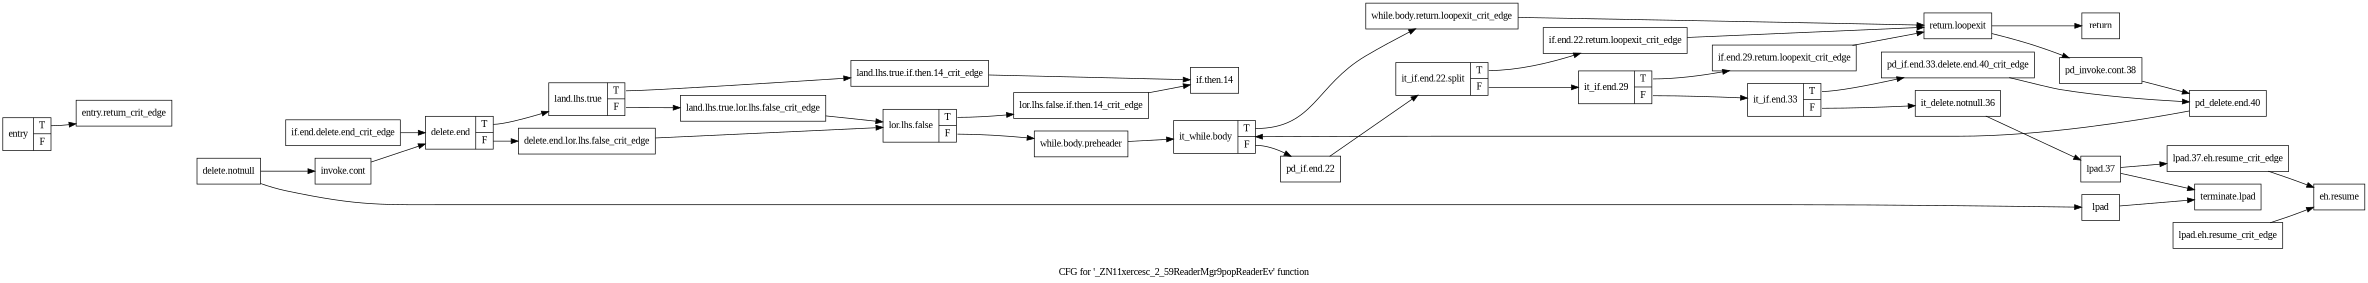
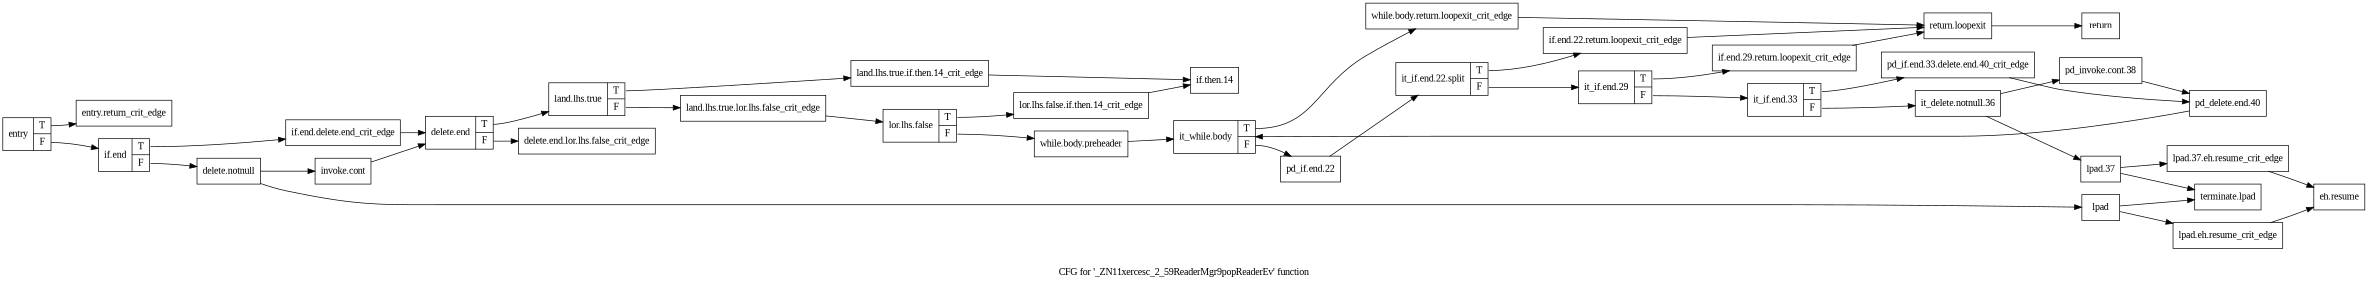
edge "return.loopexit" -> "pd_invoke.cont.38": now "it_delete.notnull.36" -> "pd_invoke.cont.38"
edge "delete.end.lor.lhs.false_crit_edge" -> "lor.lhs.false": removed
node "if.end": added
edge "lpad" -> "lpad.eh.resume_crit_edge": added
